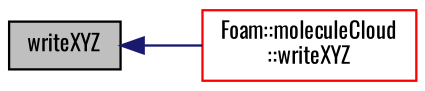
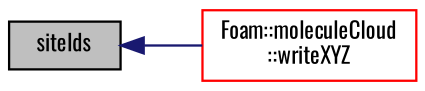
node "writeXYZ": label "writeXYZ" -> "siteIds"
